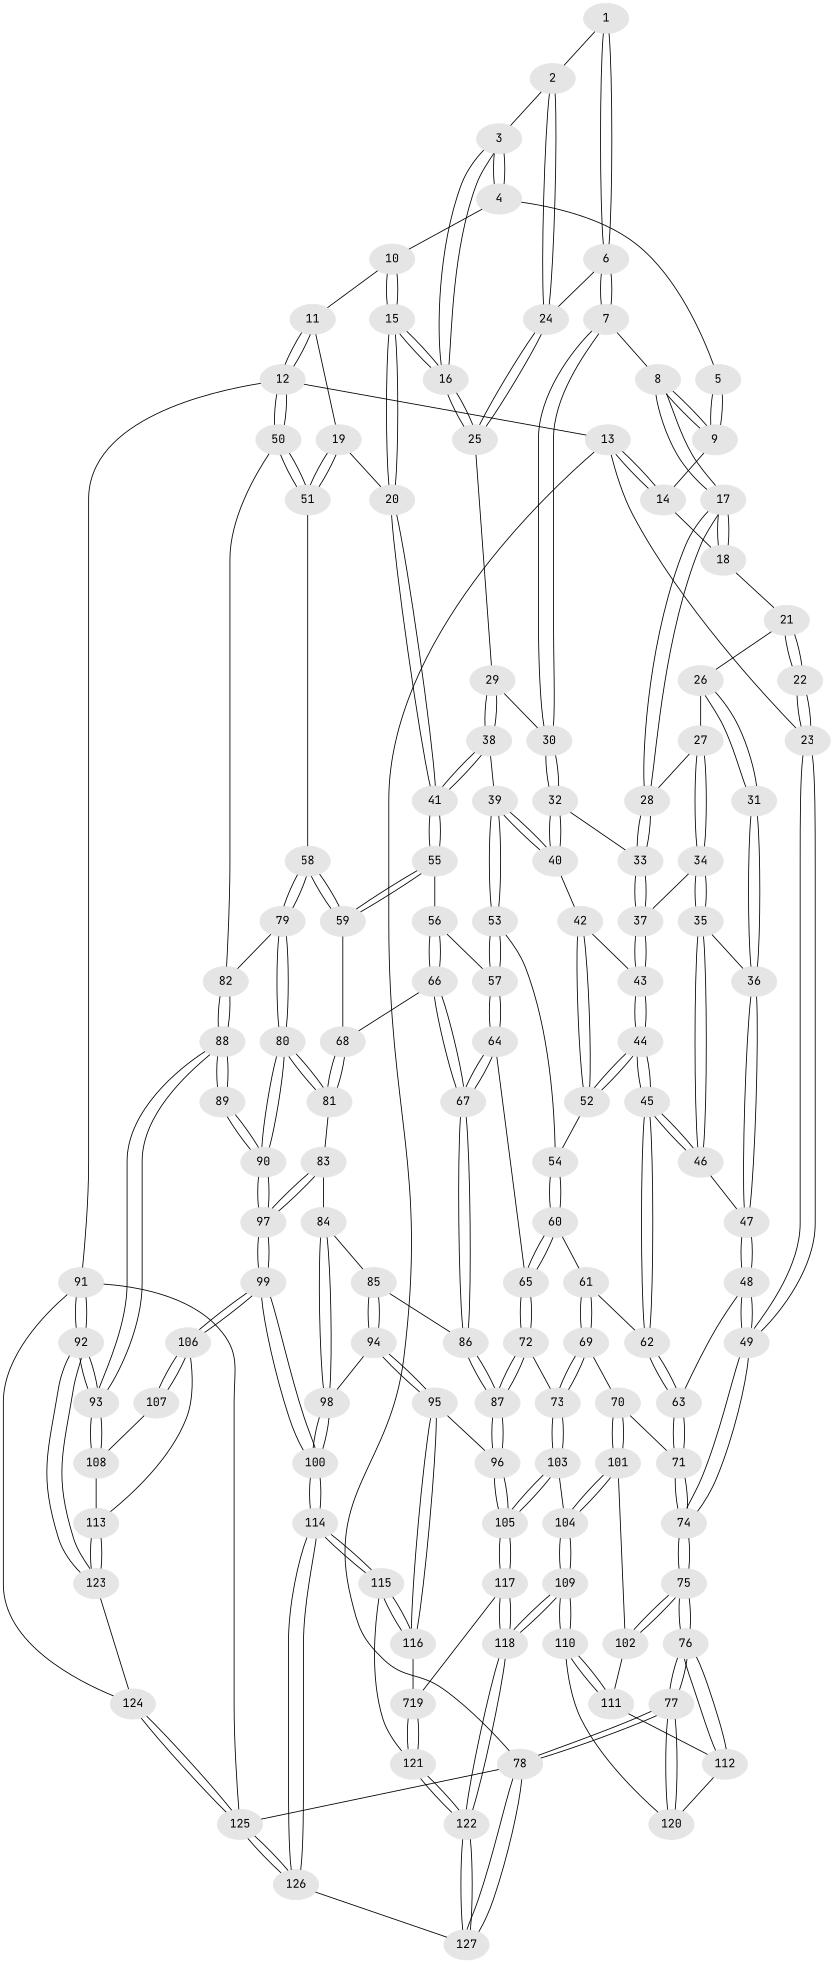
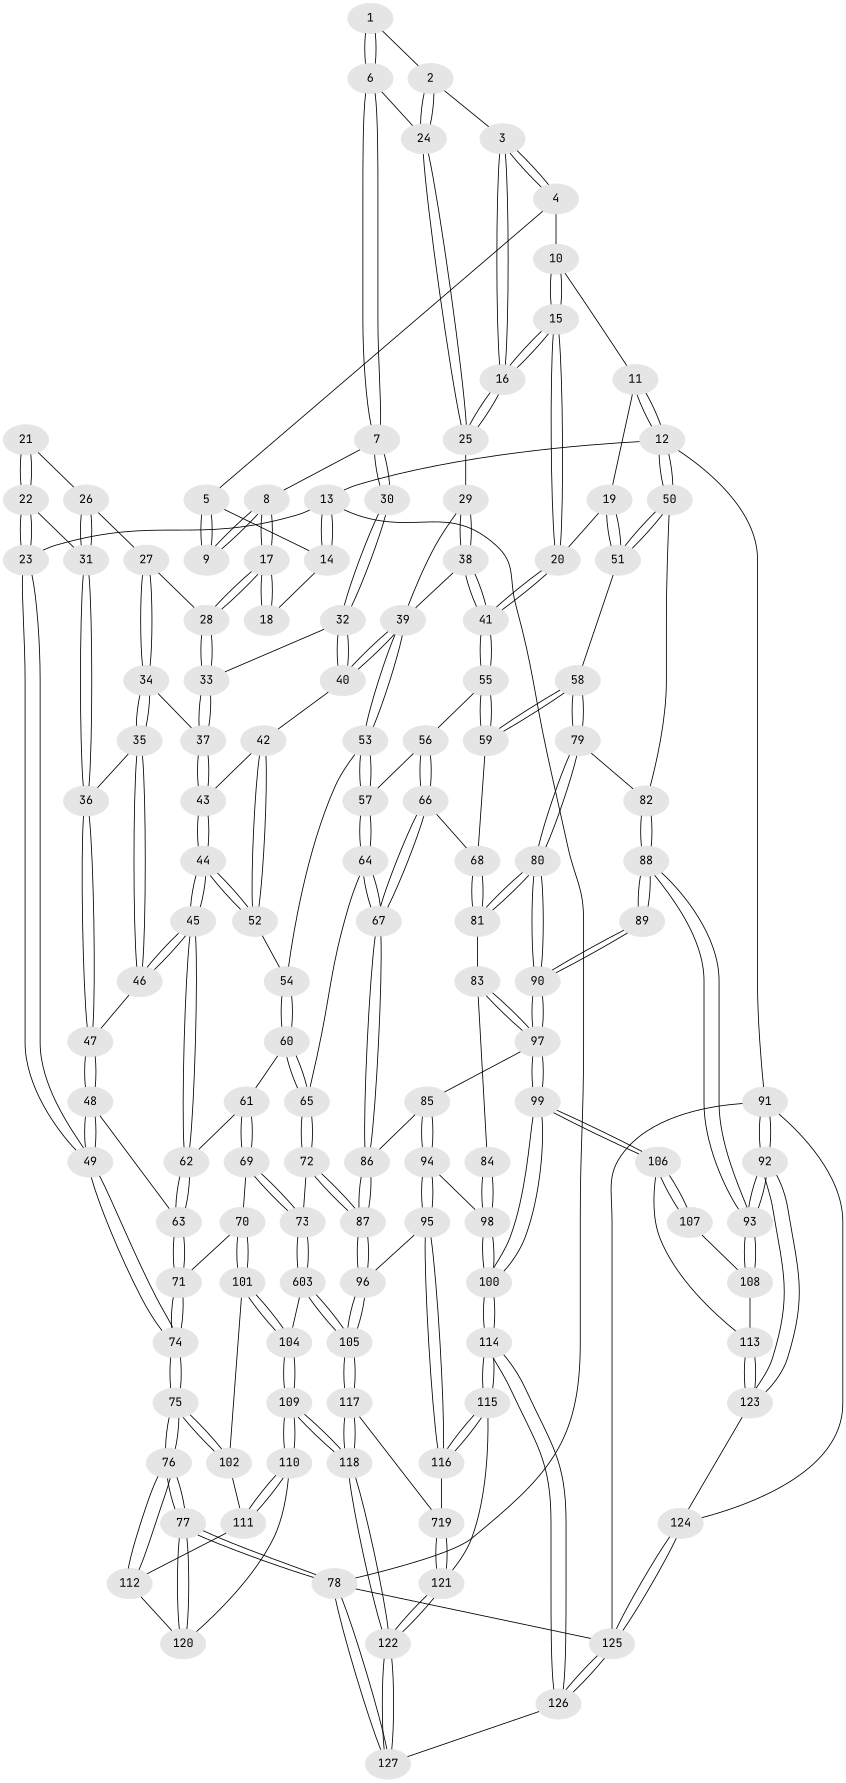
edge "9" -- "14": now "5" -- "14"
edge "22" -- "31": added
edge "18" -- "21": removed
edge "29" -- "30": now "29" -- "39"
edge "84" -- "85": now "97" -- "85"
node "103": label "103" -> "603"
